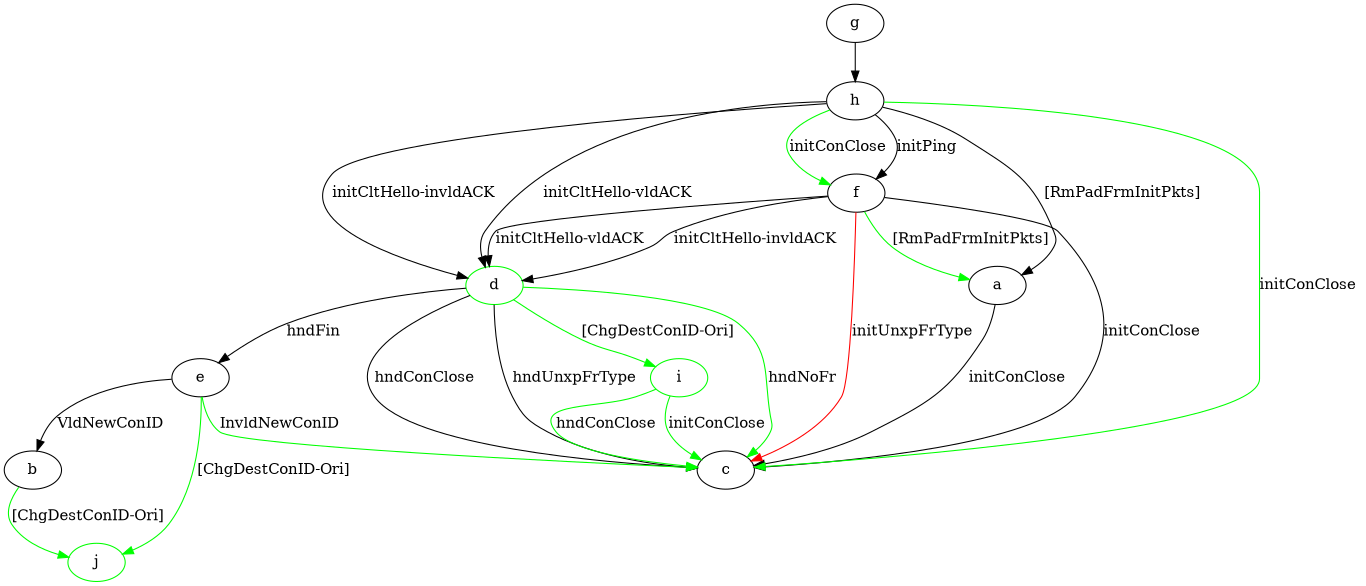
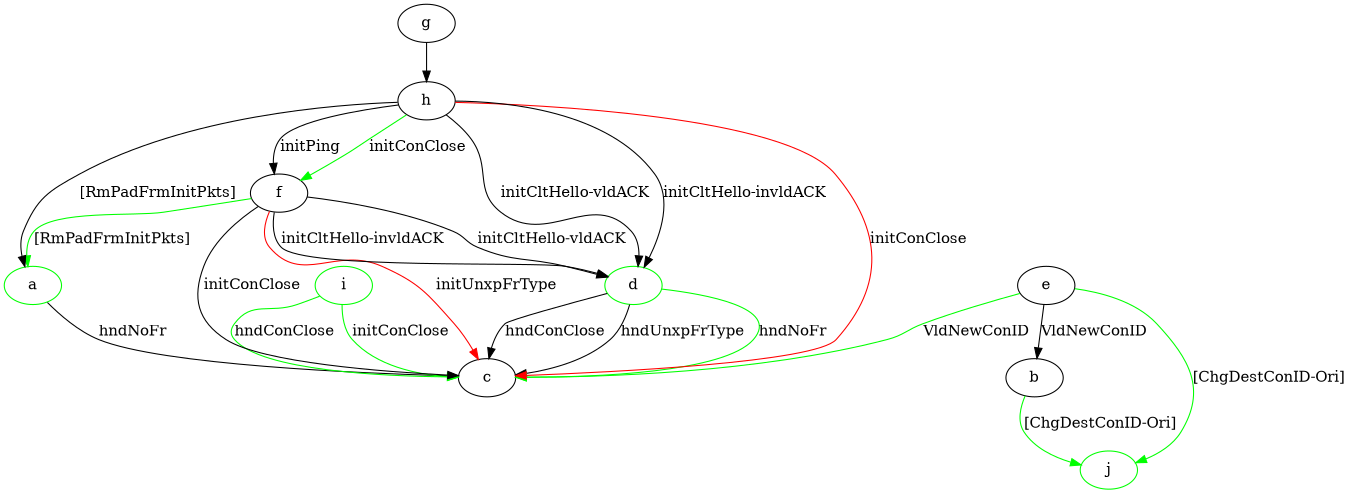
node "a": color black -> green
edge "d" -> "e": removed, label "hndFin"
edge "d" -> "i": removed, label "[ChgDestConID-Ori]"
edge "h" -> "c": color green -> red
edge "a" -> "c": label "initConClose " -> "hndNoFr "
edge "e" -> "c": label "InvldNewConID " -> "VldNewConID "
